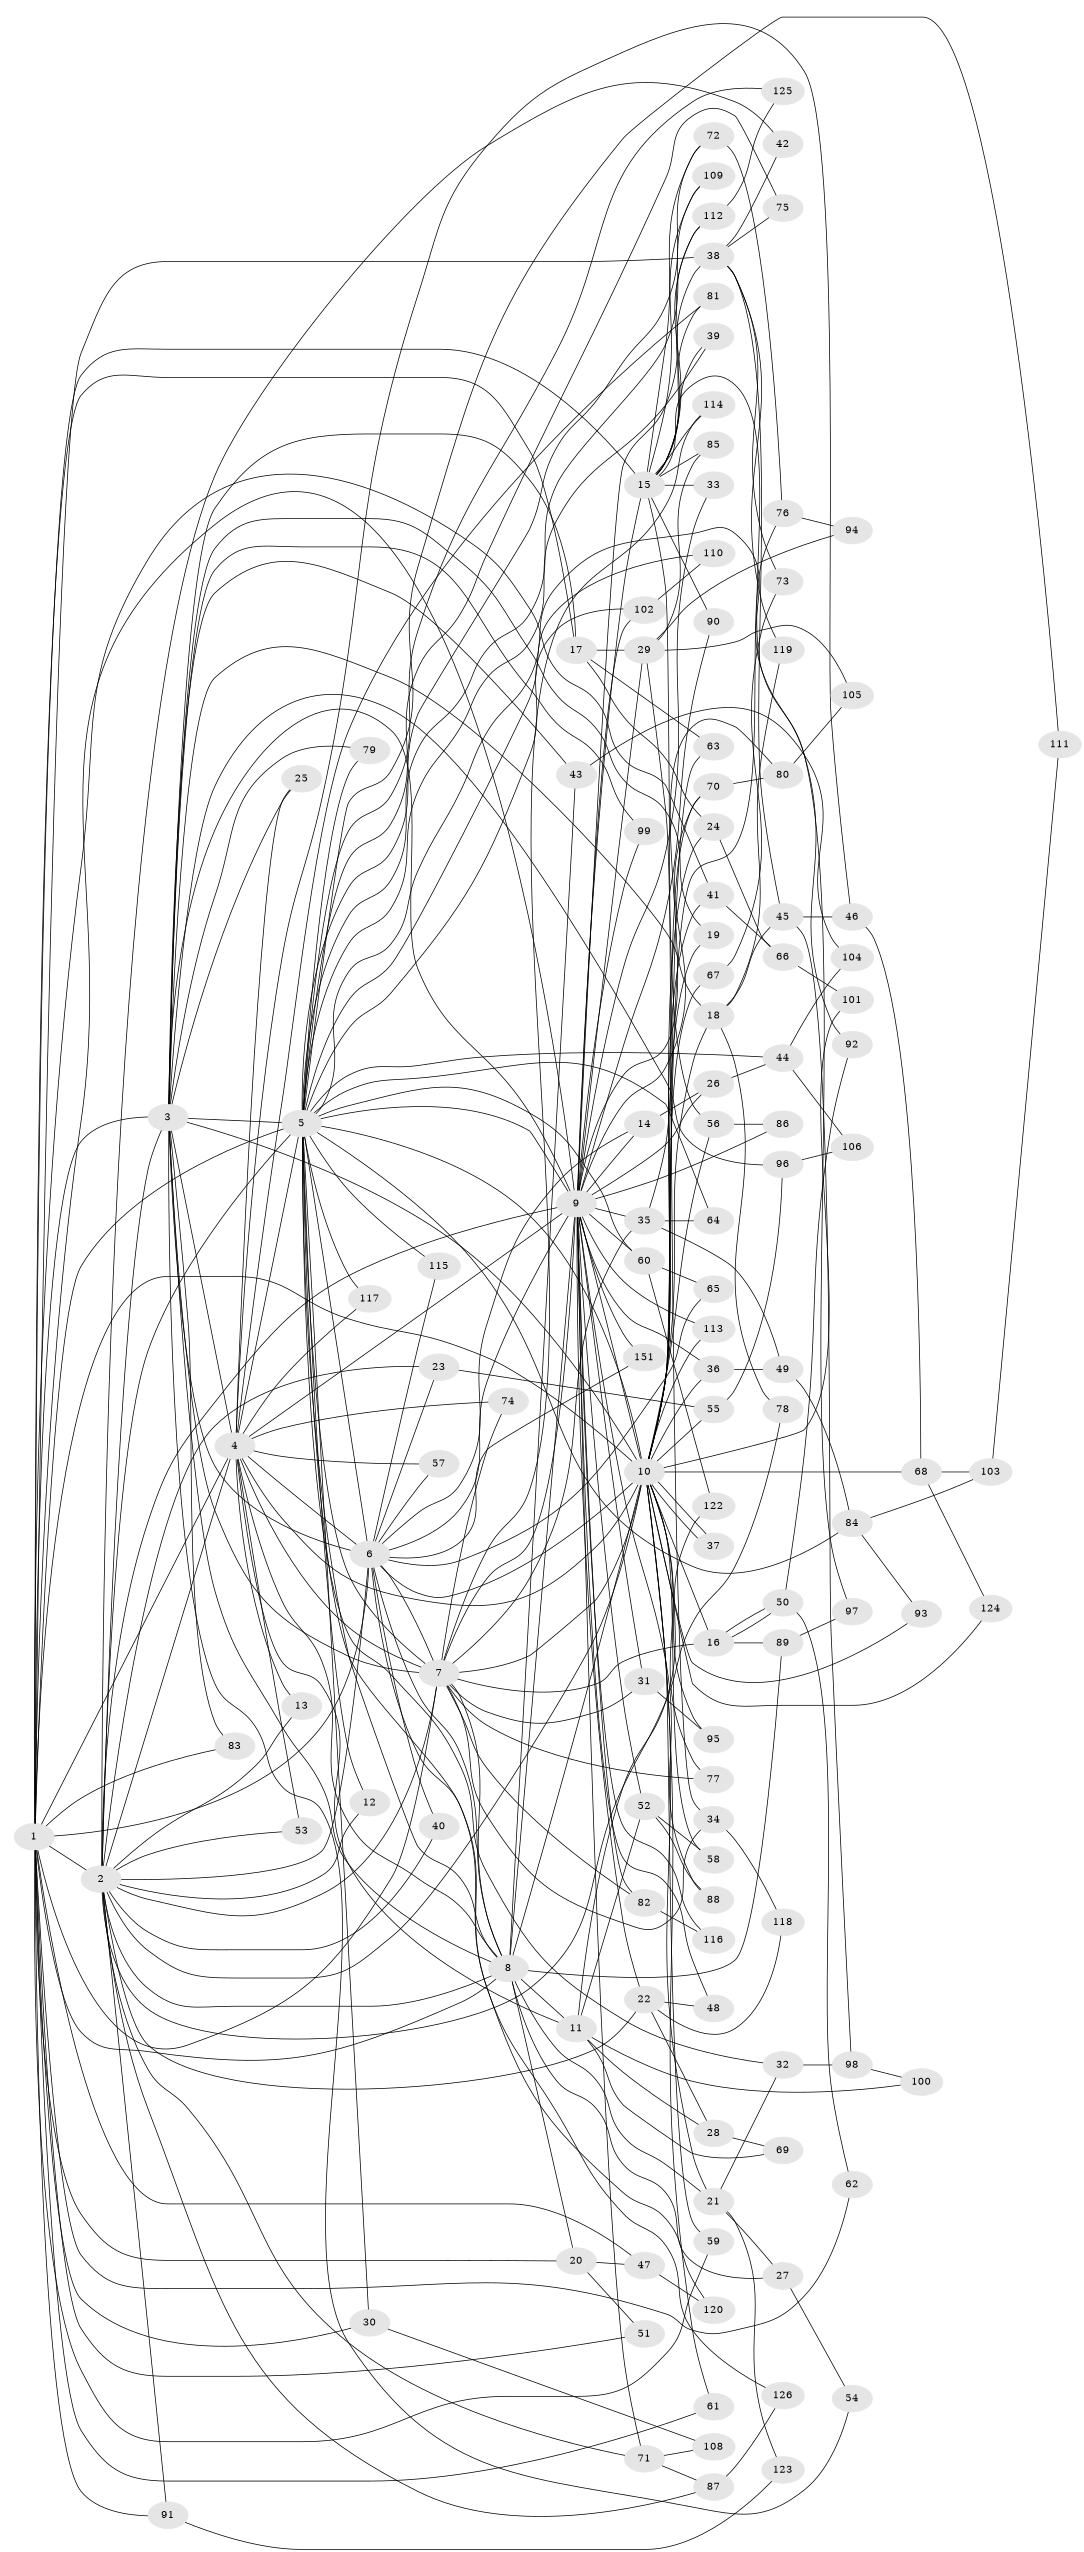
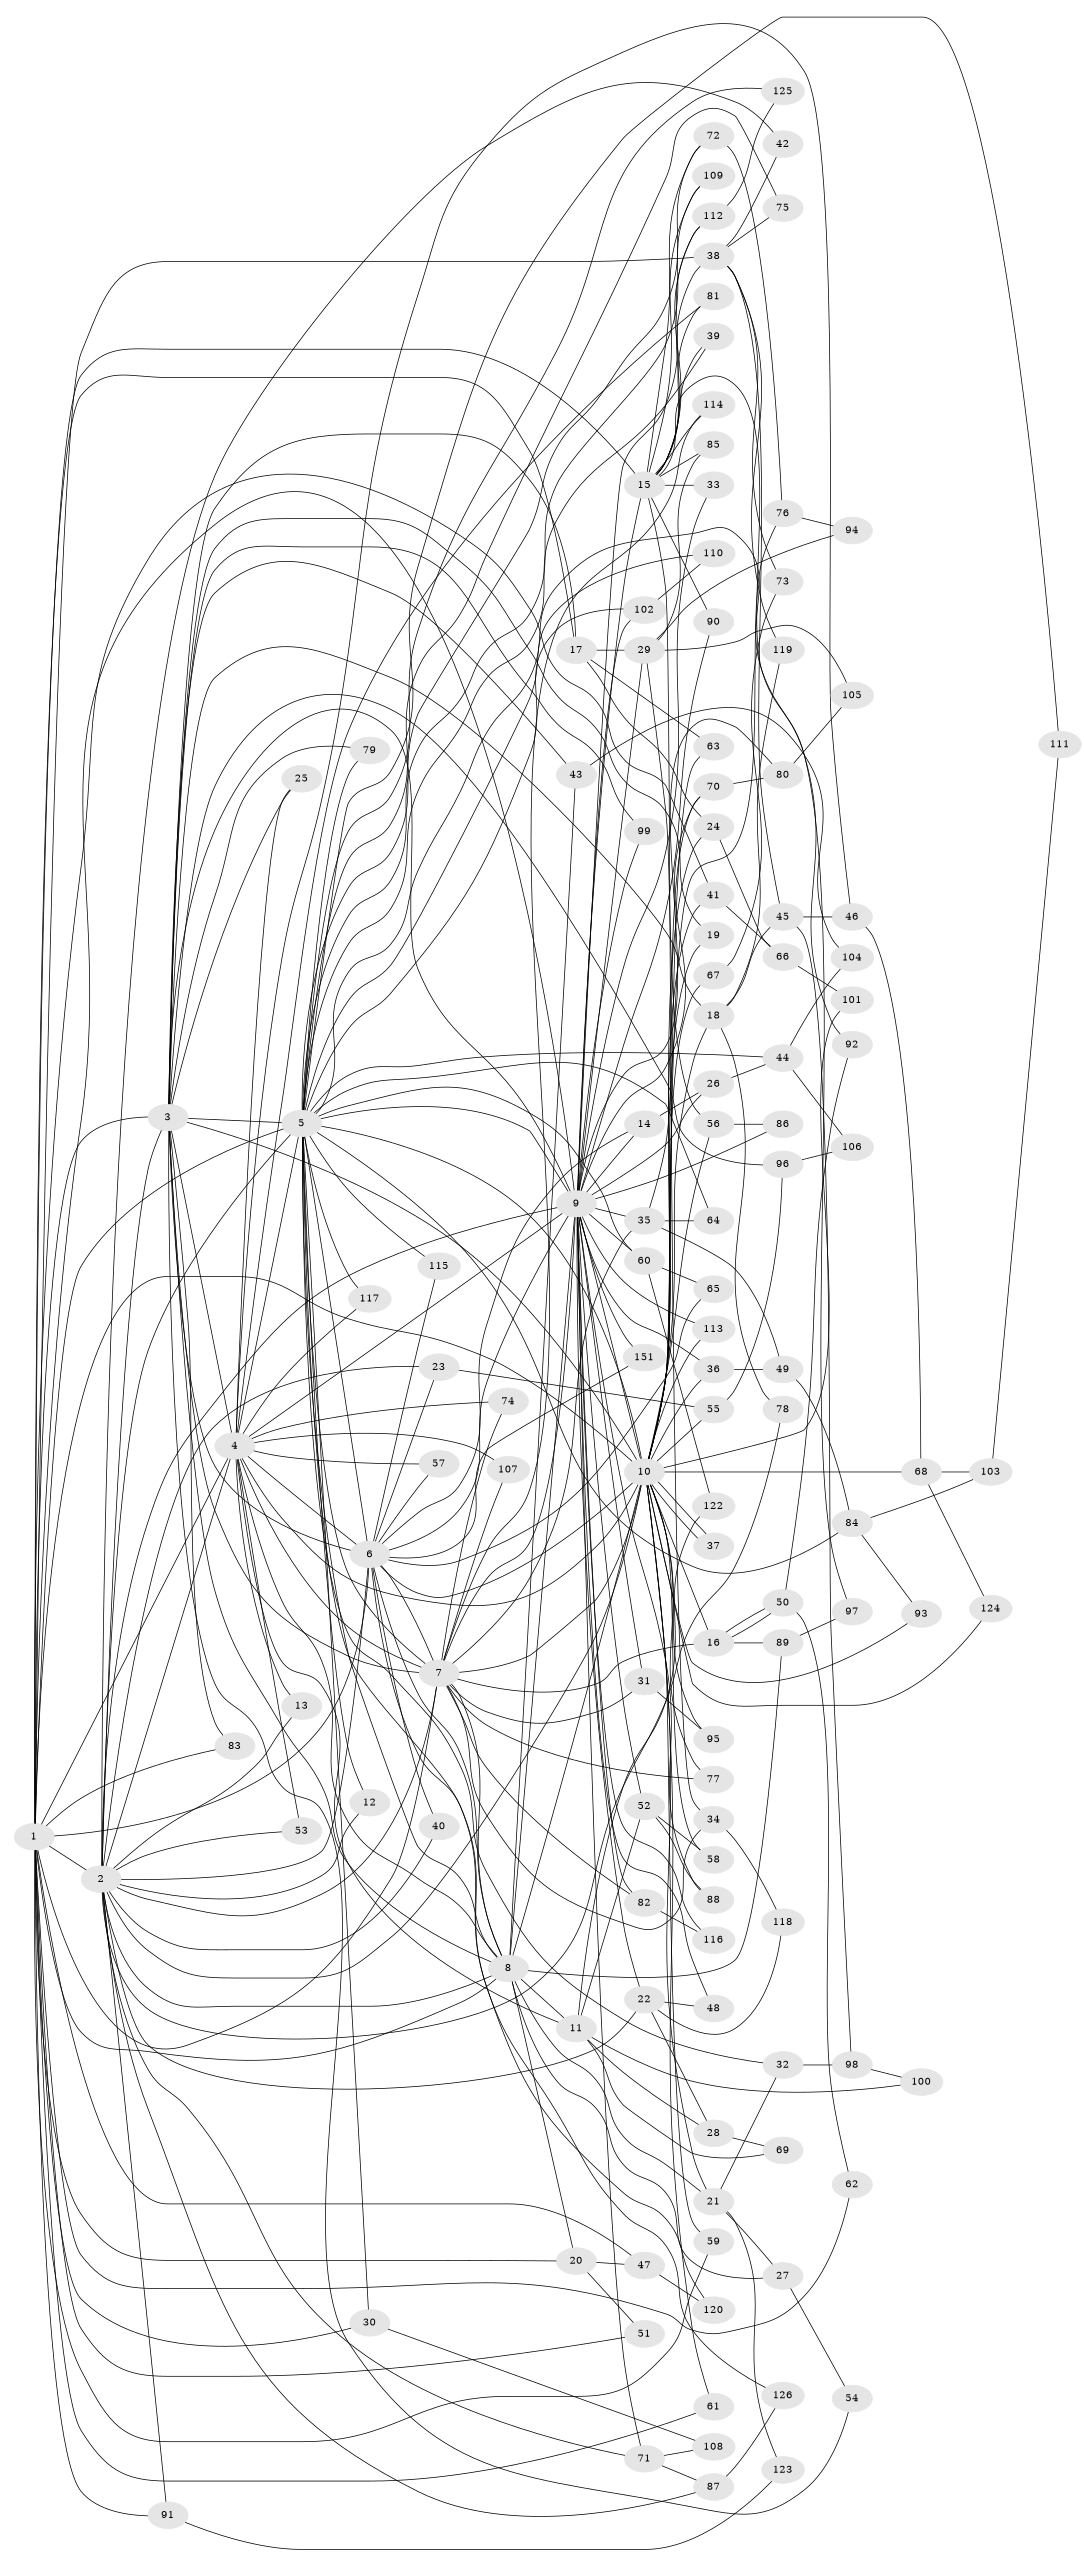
node "107": added
